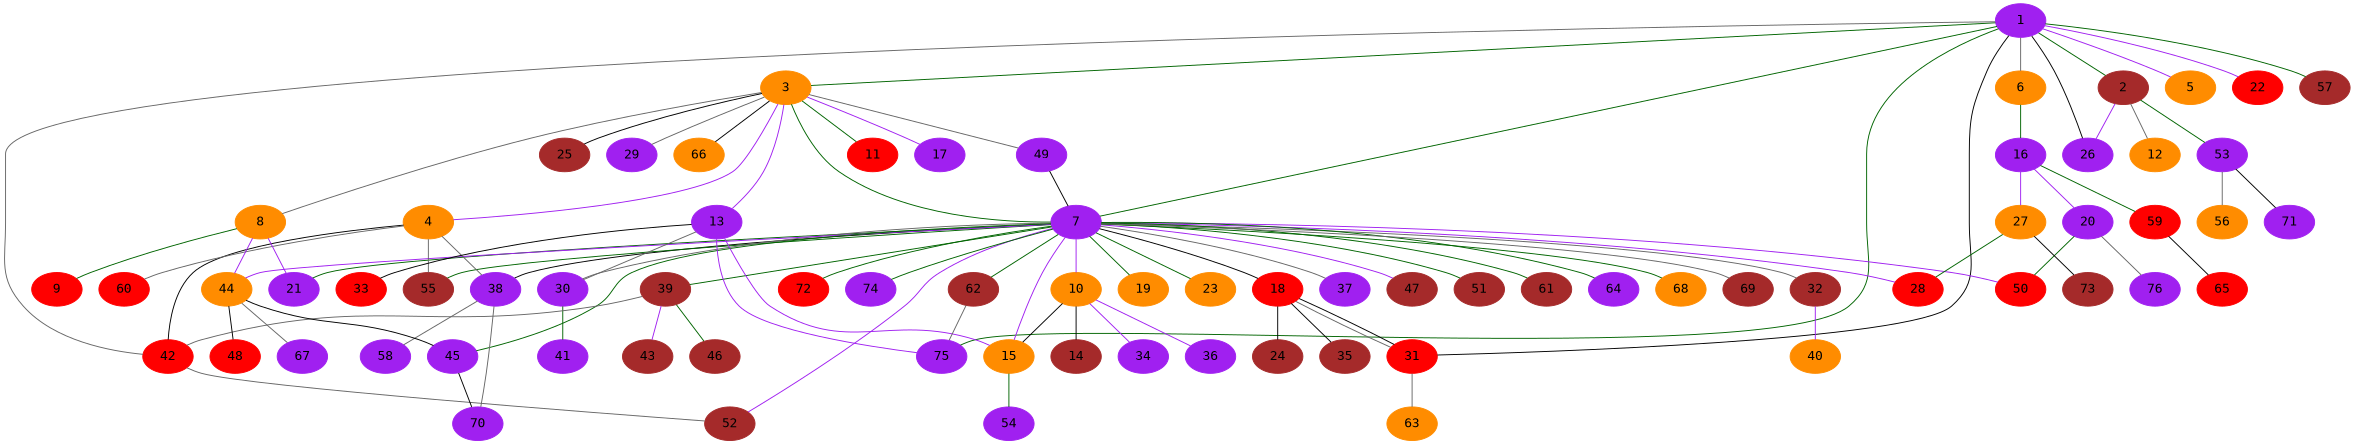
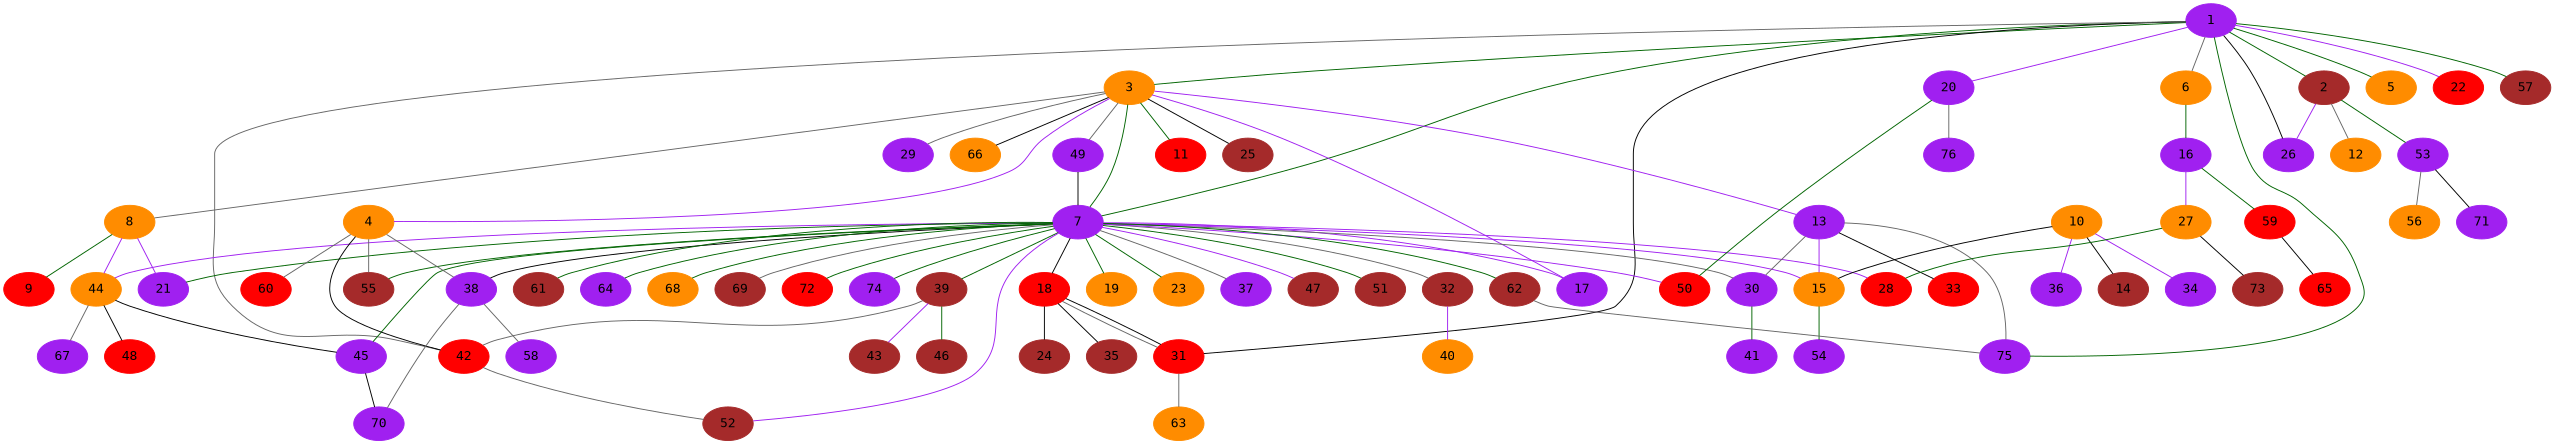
edge "1" -- "5": color purple -> darkgreen
edge "16" -- "20": now "1" -- "20"
edge "7" -- "10": now "7" -- "17"
edge "13" -- "75": color purple -> gray40
